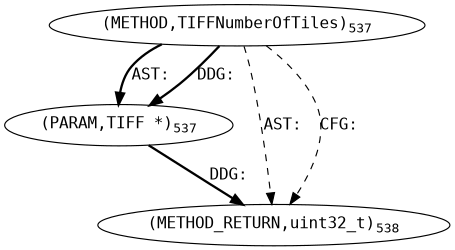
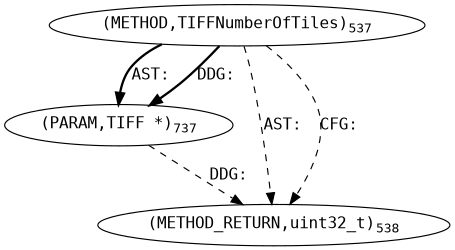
node "(PARAM,TIFF *)": text "537" -> "737"
edge "(PARAM,TIFF *)" -> "(METHOD_RETURN,uint32_t)": style bold -> dashed
